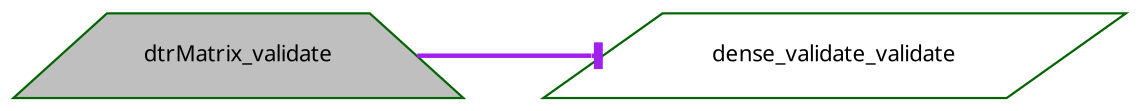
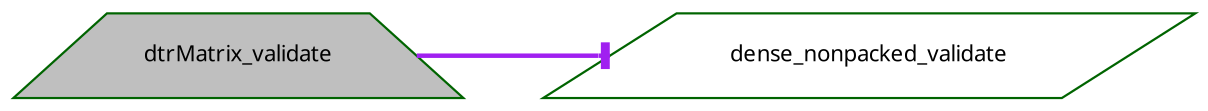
node "dense_validate_validate": label "dense_validate_validate" -> "dense_nonpacked_validate"
